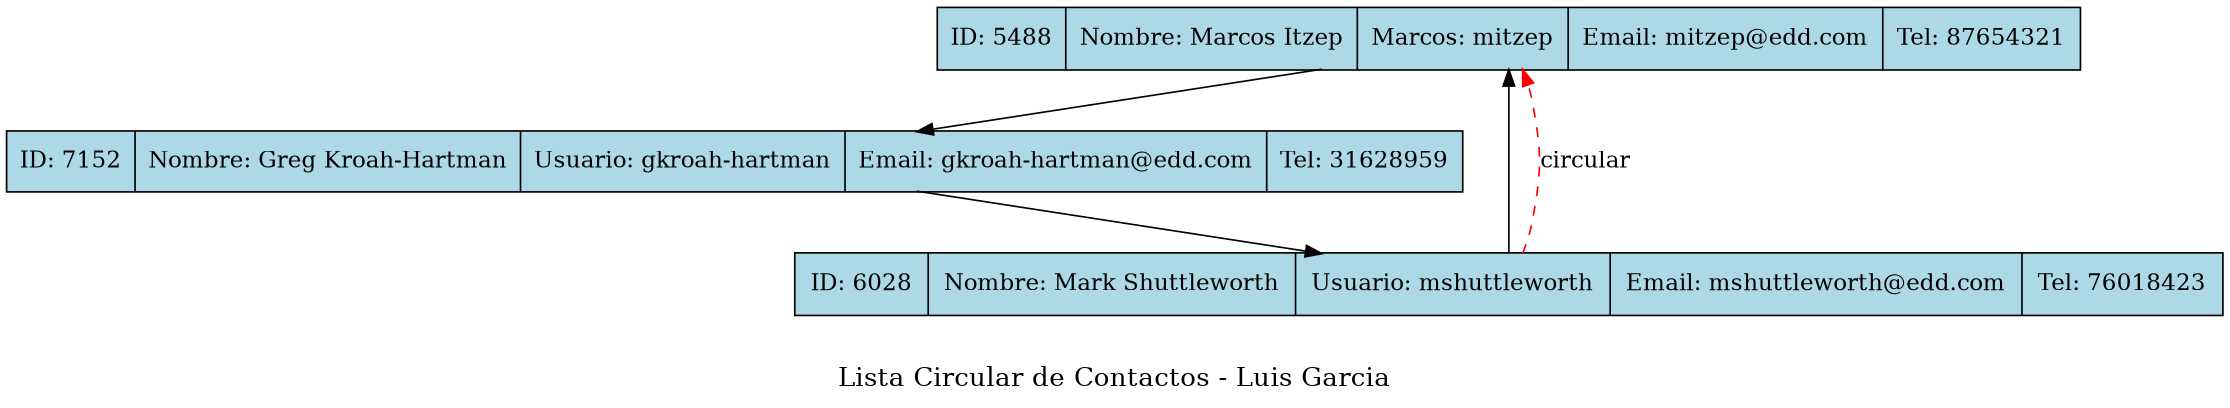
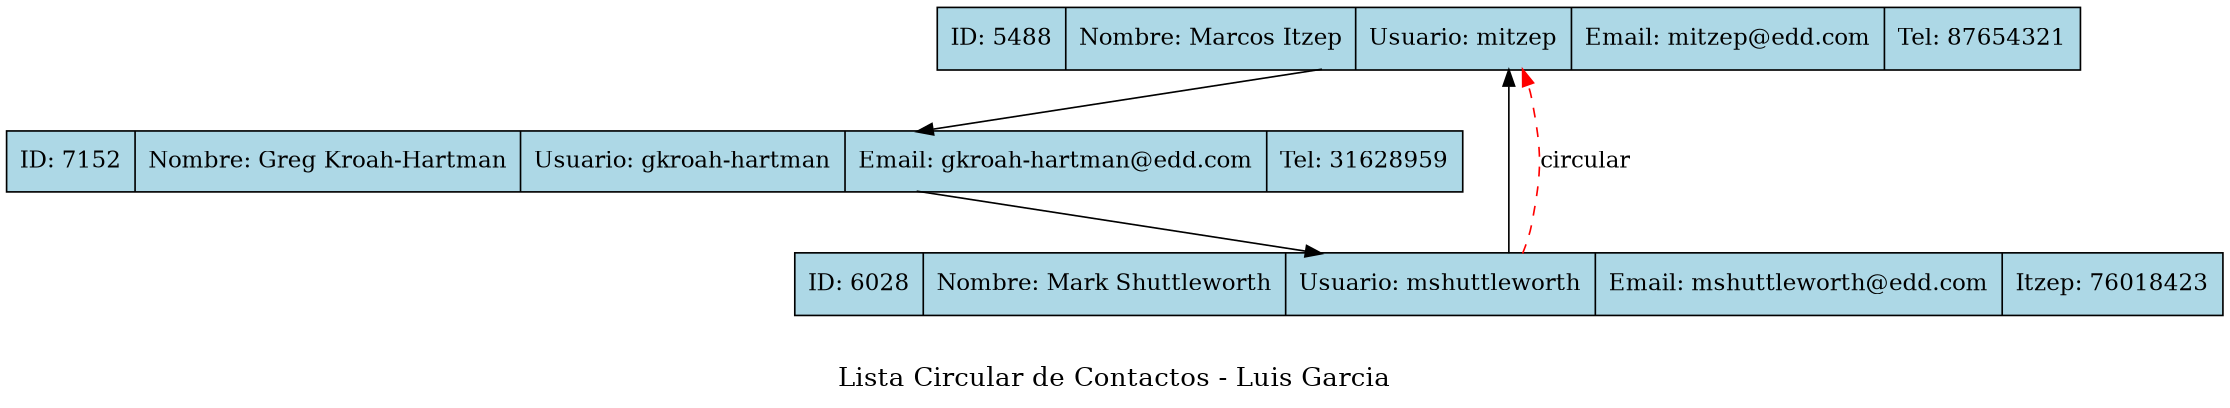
node "ID: 5488": text "Marcos: mitzep" -> "Usuario: mitzep"
node "ID: 6028": text "Tel: 76018423" -> "Itzep: 76018423"
